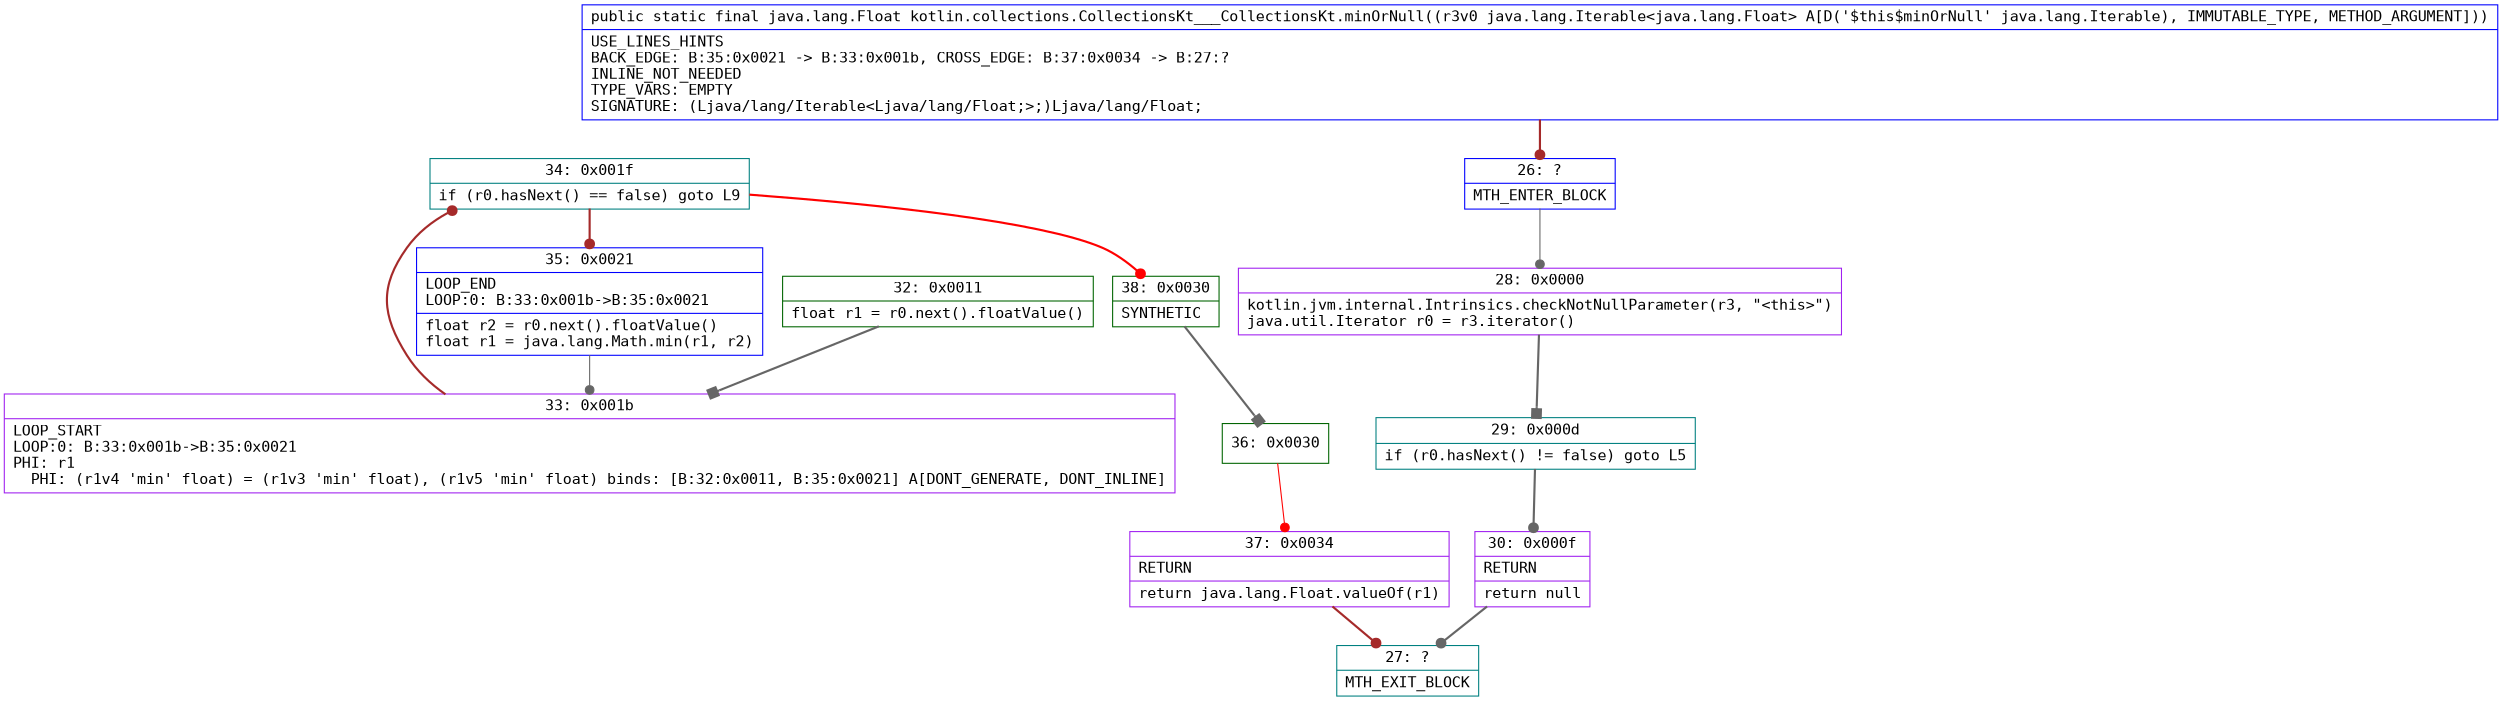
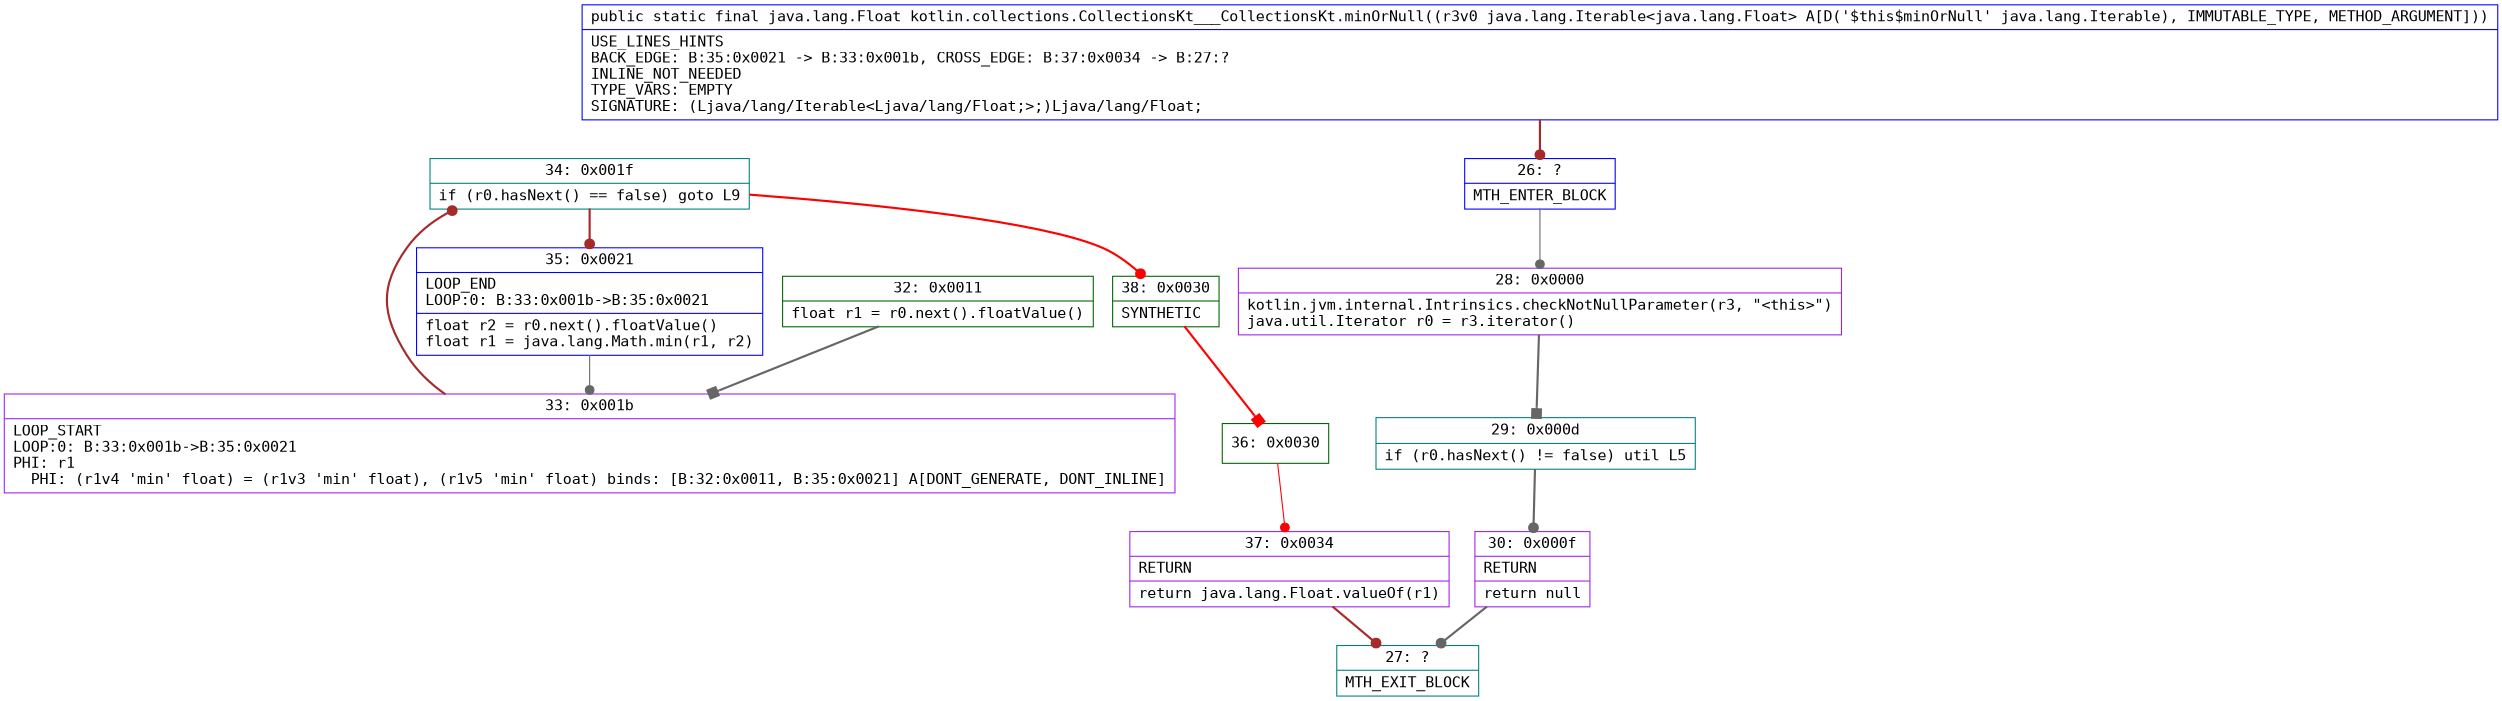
edge "38: 0x0030" -> "36: 0x0030": color gray40 -> red
node "29: 0x000d": text "if (r0.hasNext() != false) goto L5" -> "if (r0.hasNext() != false) util L5"
